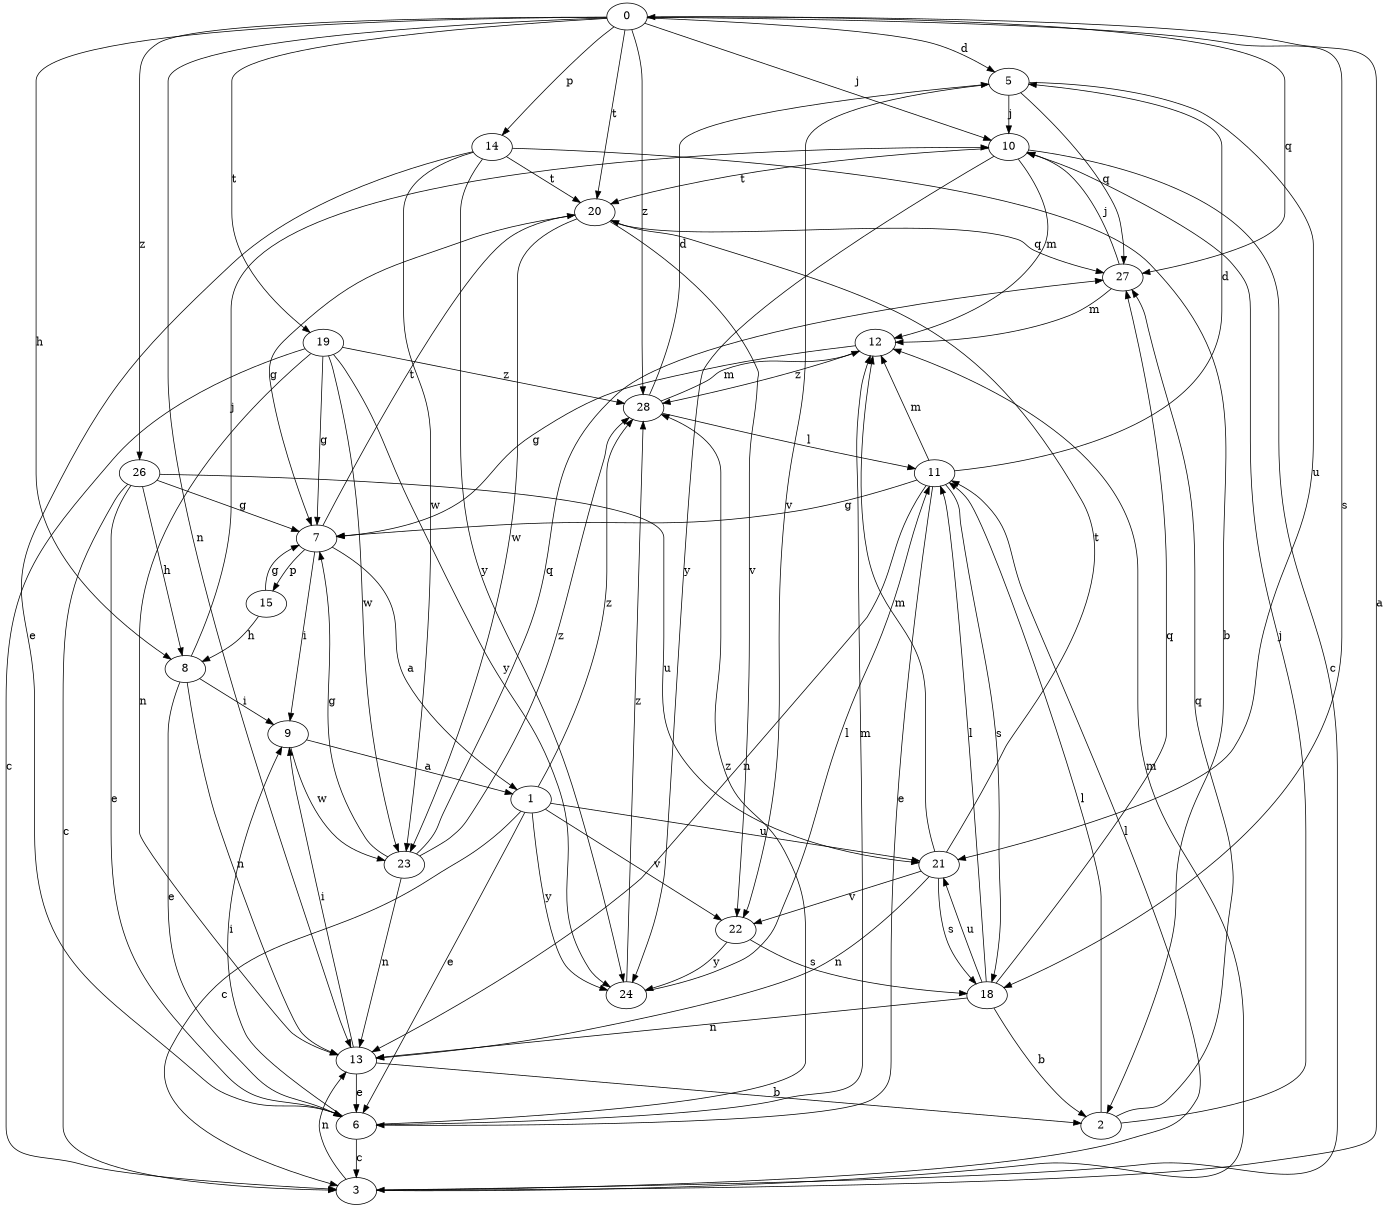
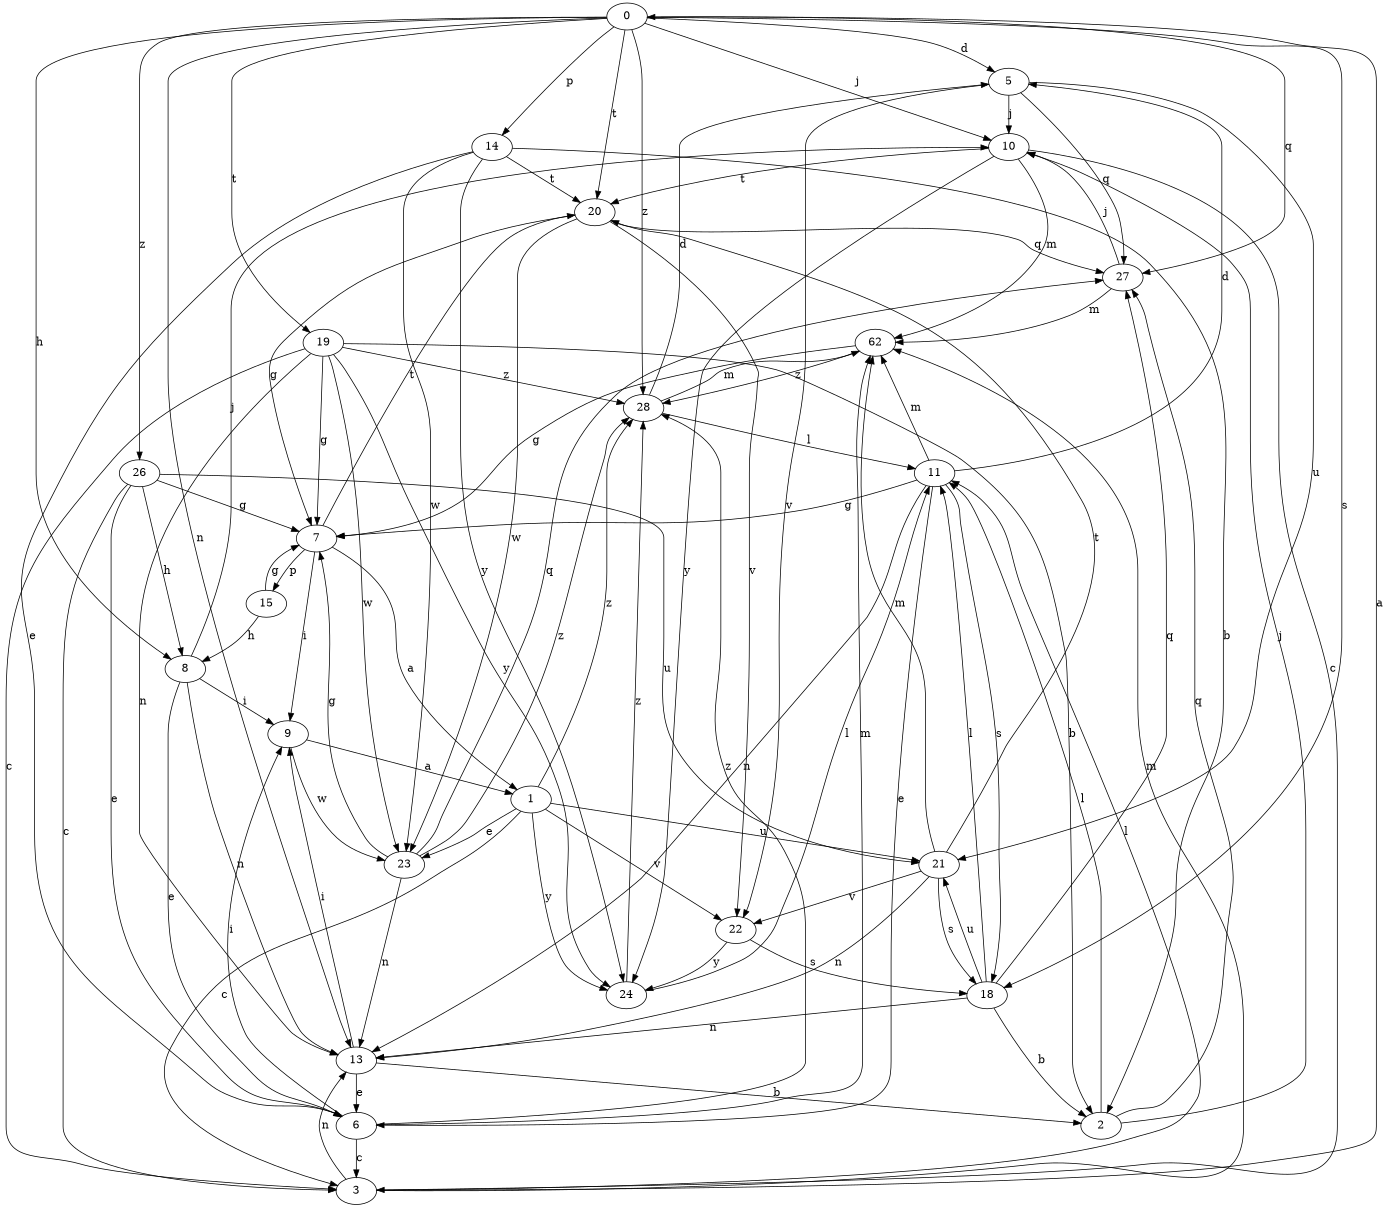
node "12": label "12" -> "62"
edge "19" -> "2": added, label "b"
edge "1" -> "6": now "1" -> "23"
